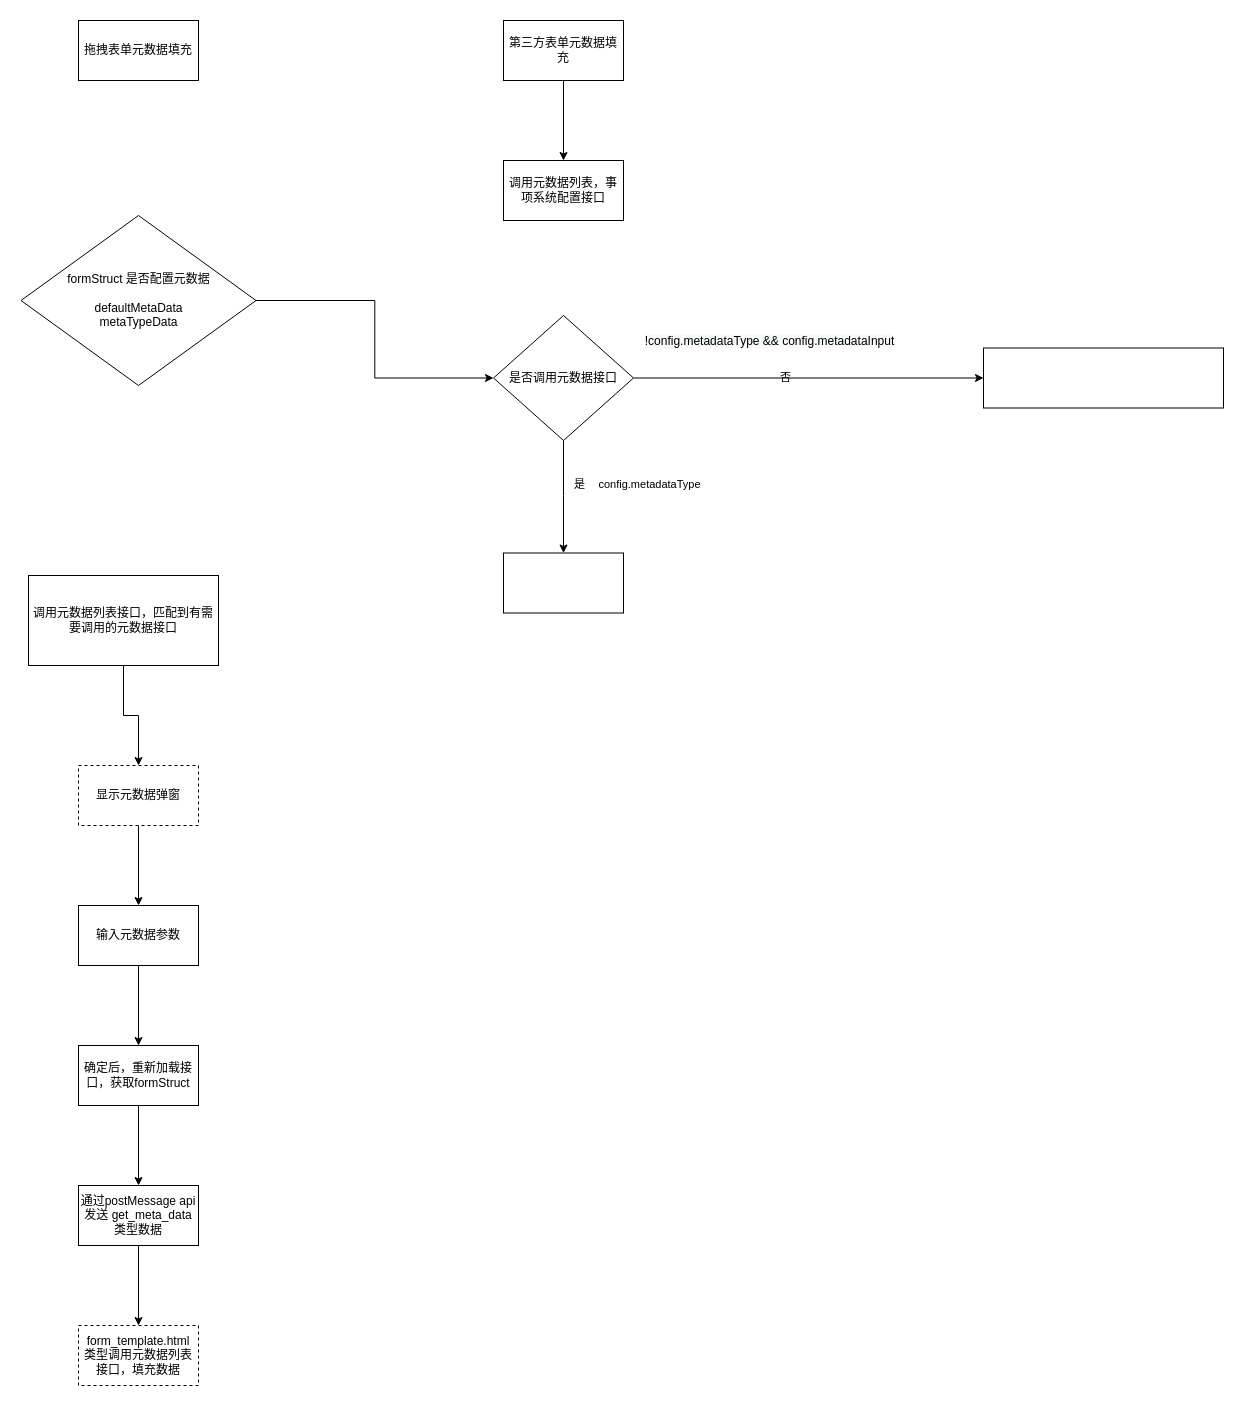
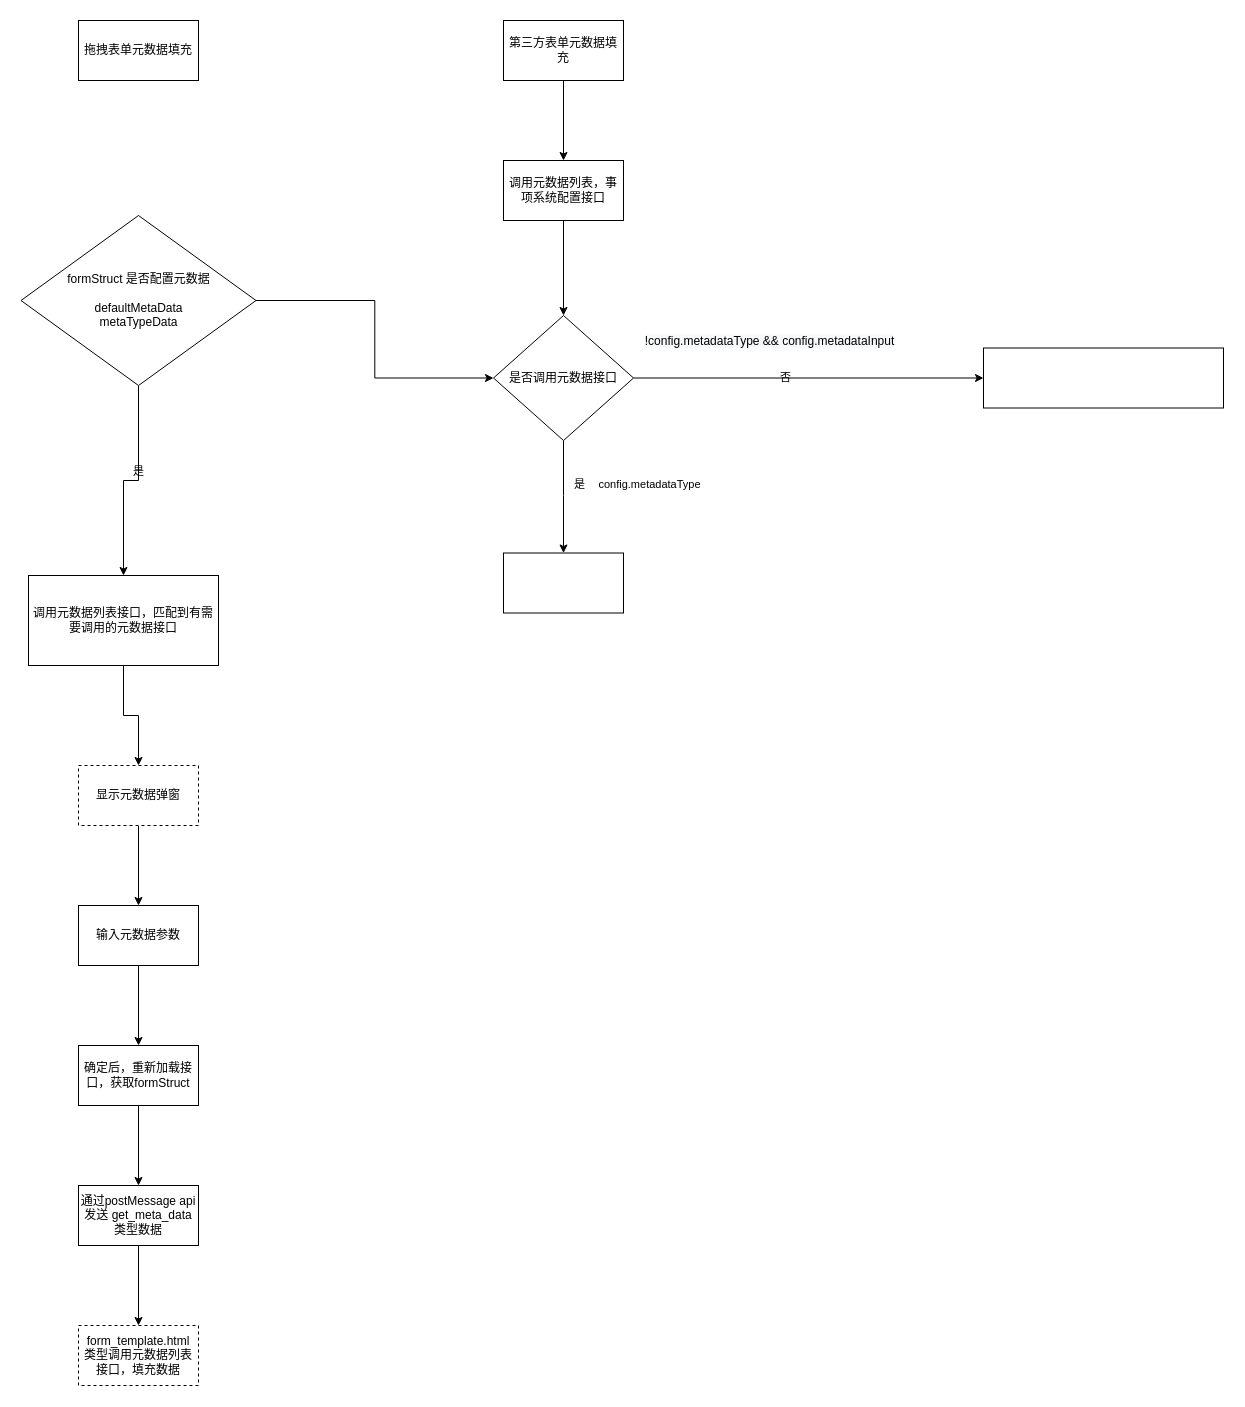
edge "调用元数据列表，事项系统配置接口" -> "是否调用元数据接口": added
edge "formStruct 是否配置元数据 defaultMetaData metaTypeData" -> "调用元数据列表接口，匹配到有需要调用的元数据接口": added, label "是"
